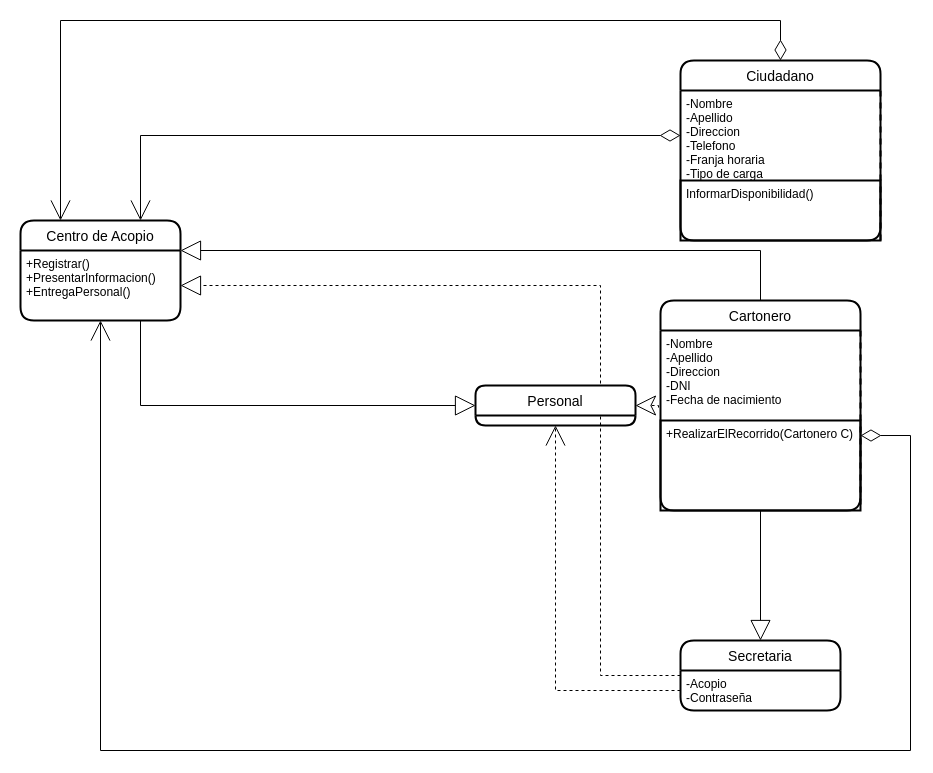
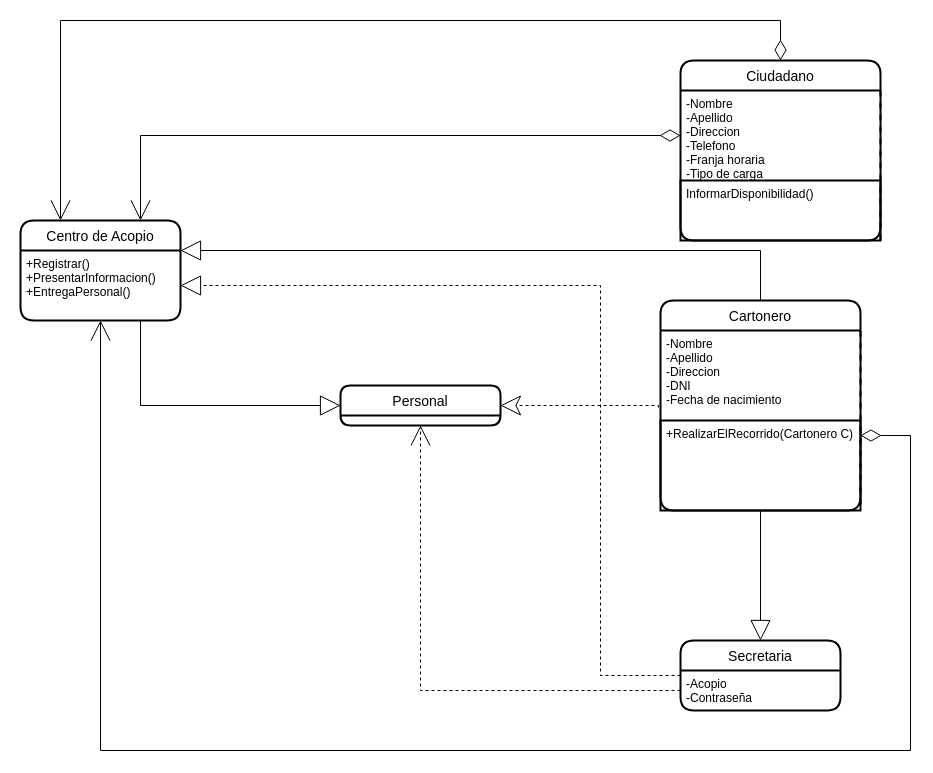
node "Personal": moved (556, 406) -> (421, 406)
